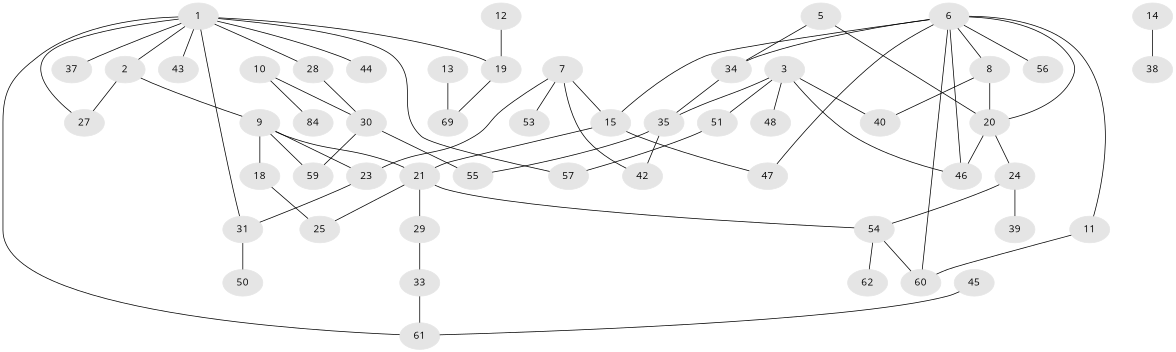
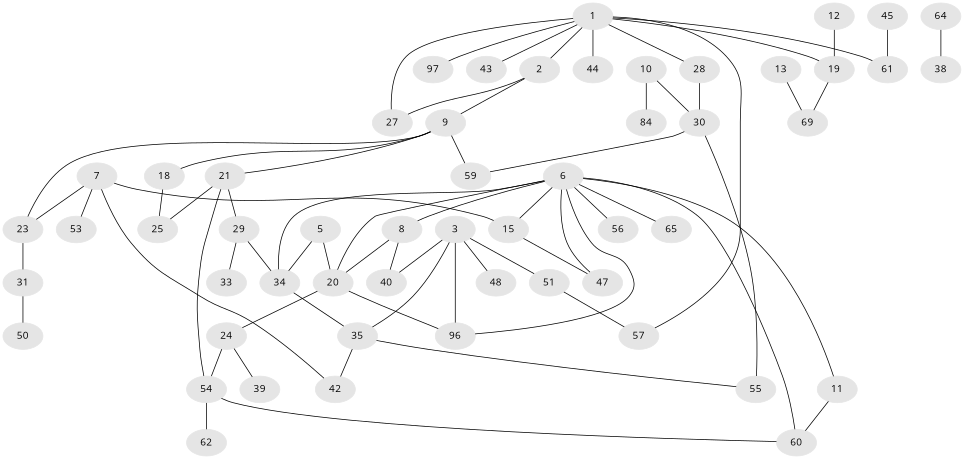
node "14": label "14" -> "64"
node "37": label "37" -> "97"
edge "1" -- "31": removed
edge "15" -- "21": removed
node "46": label "46" -> "96"
node "65": added
edge "29" -- "34": added
edge "33" -- "61": removed
